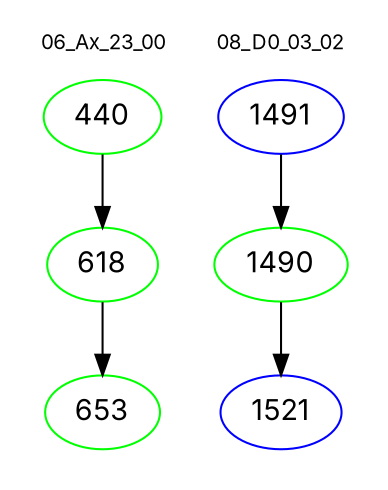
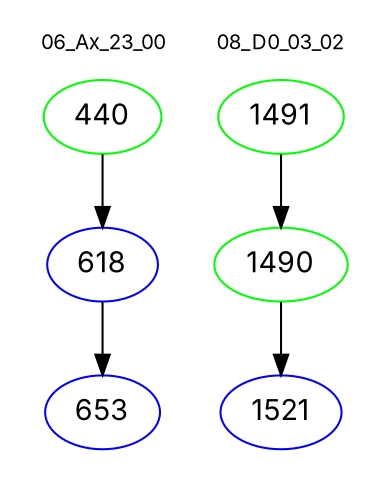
node "1491": color blue -> green
node "618": color green -> blue
node "653": color green -> blue
